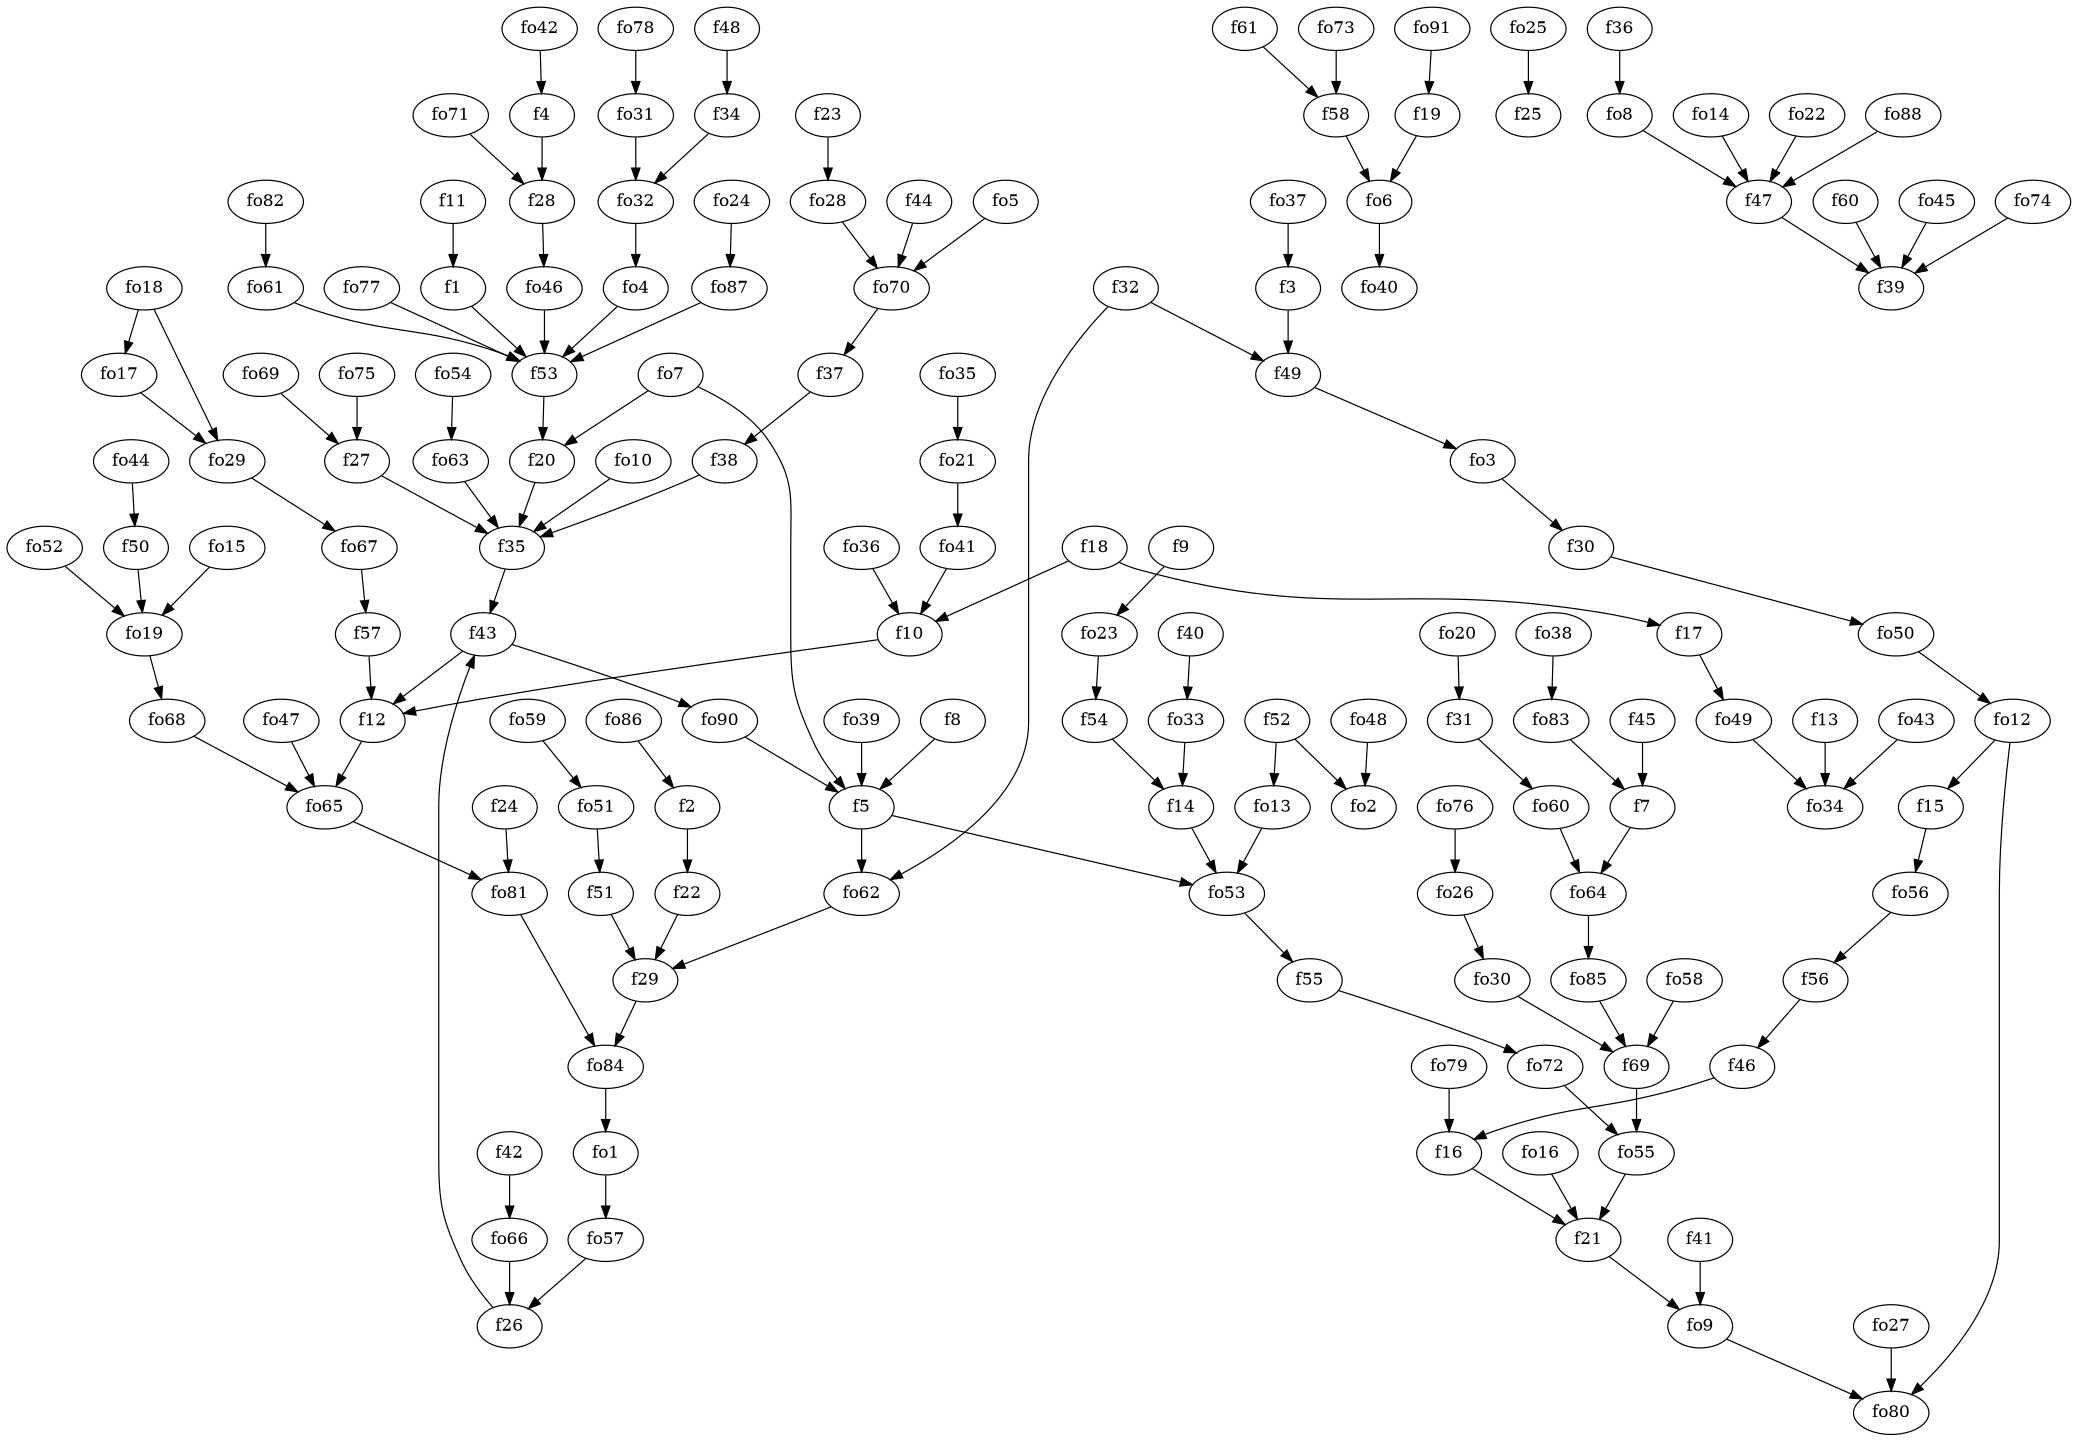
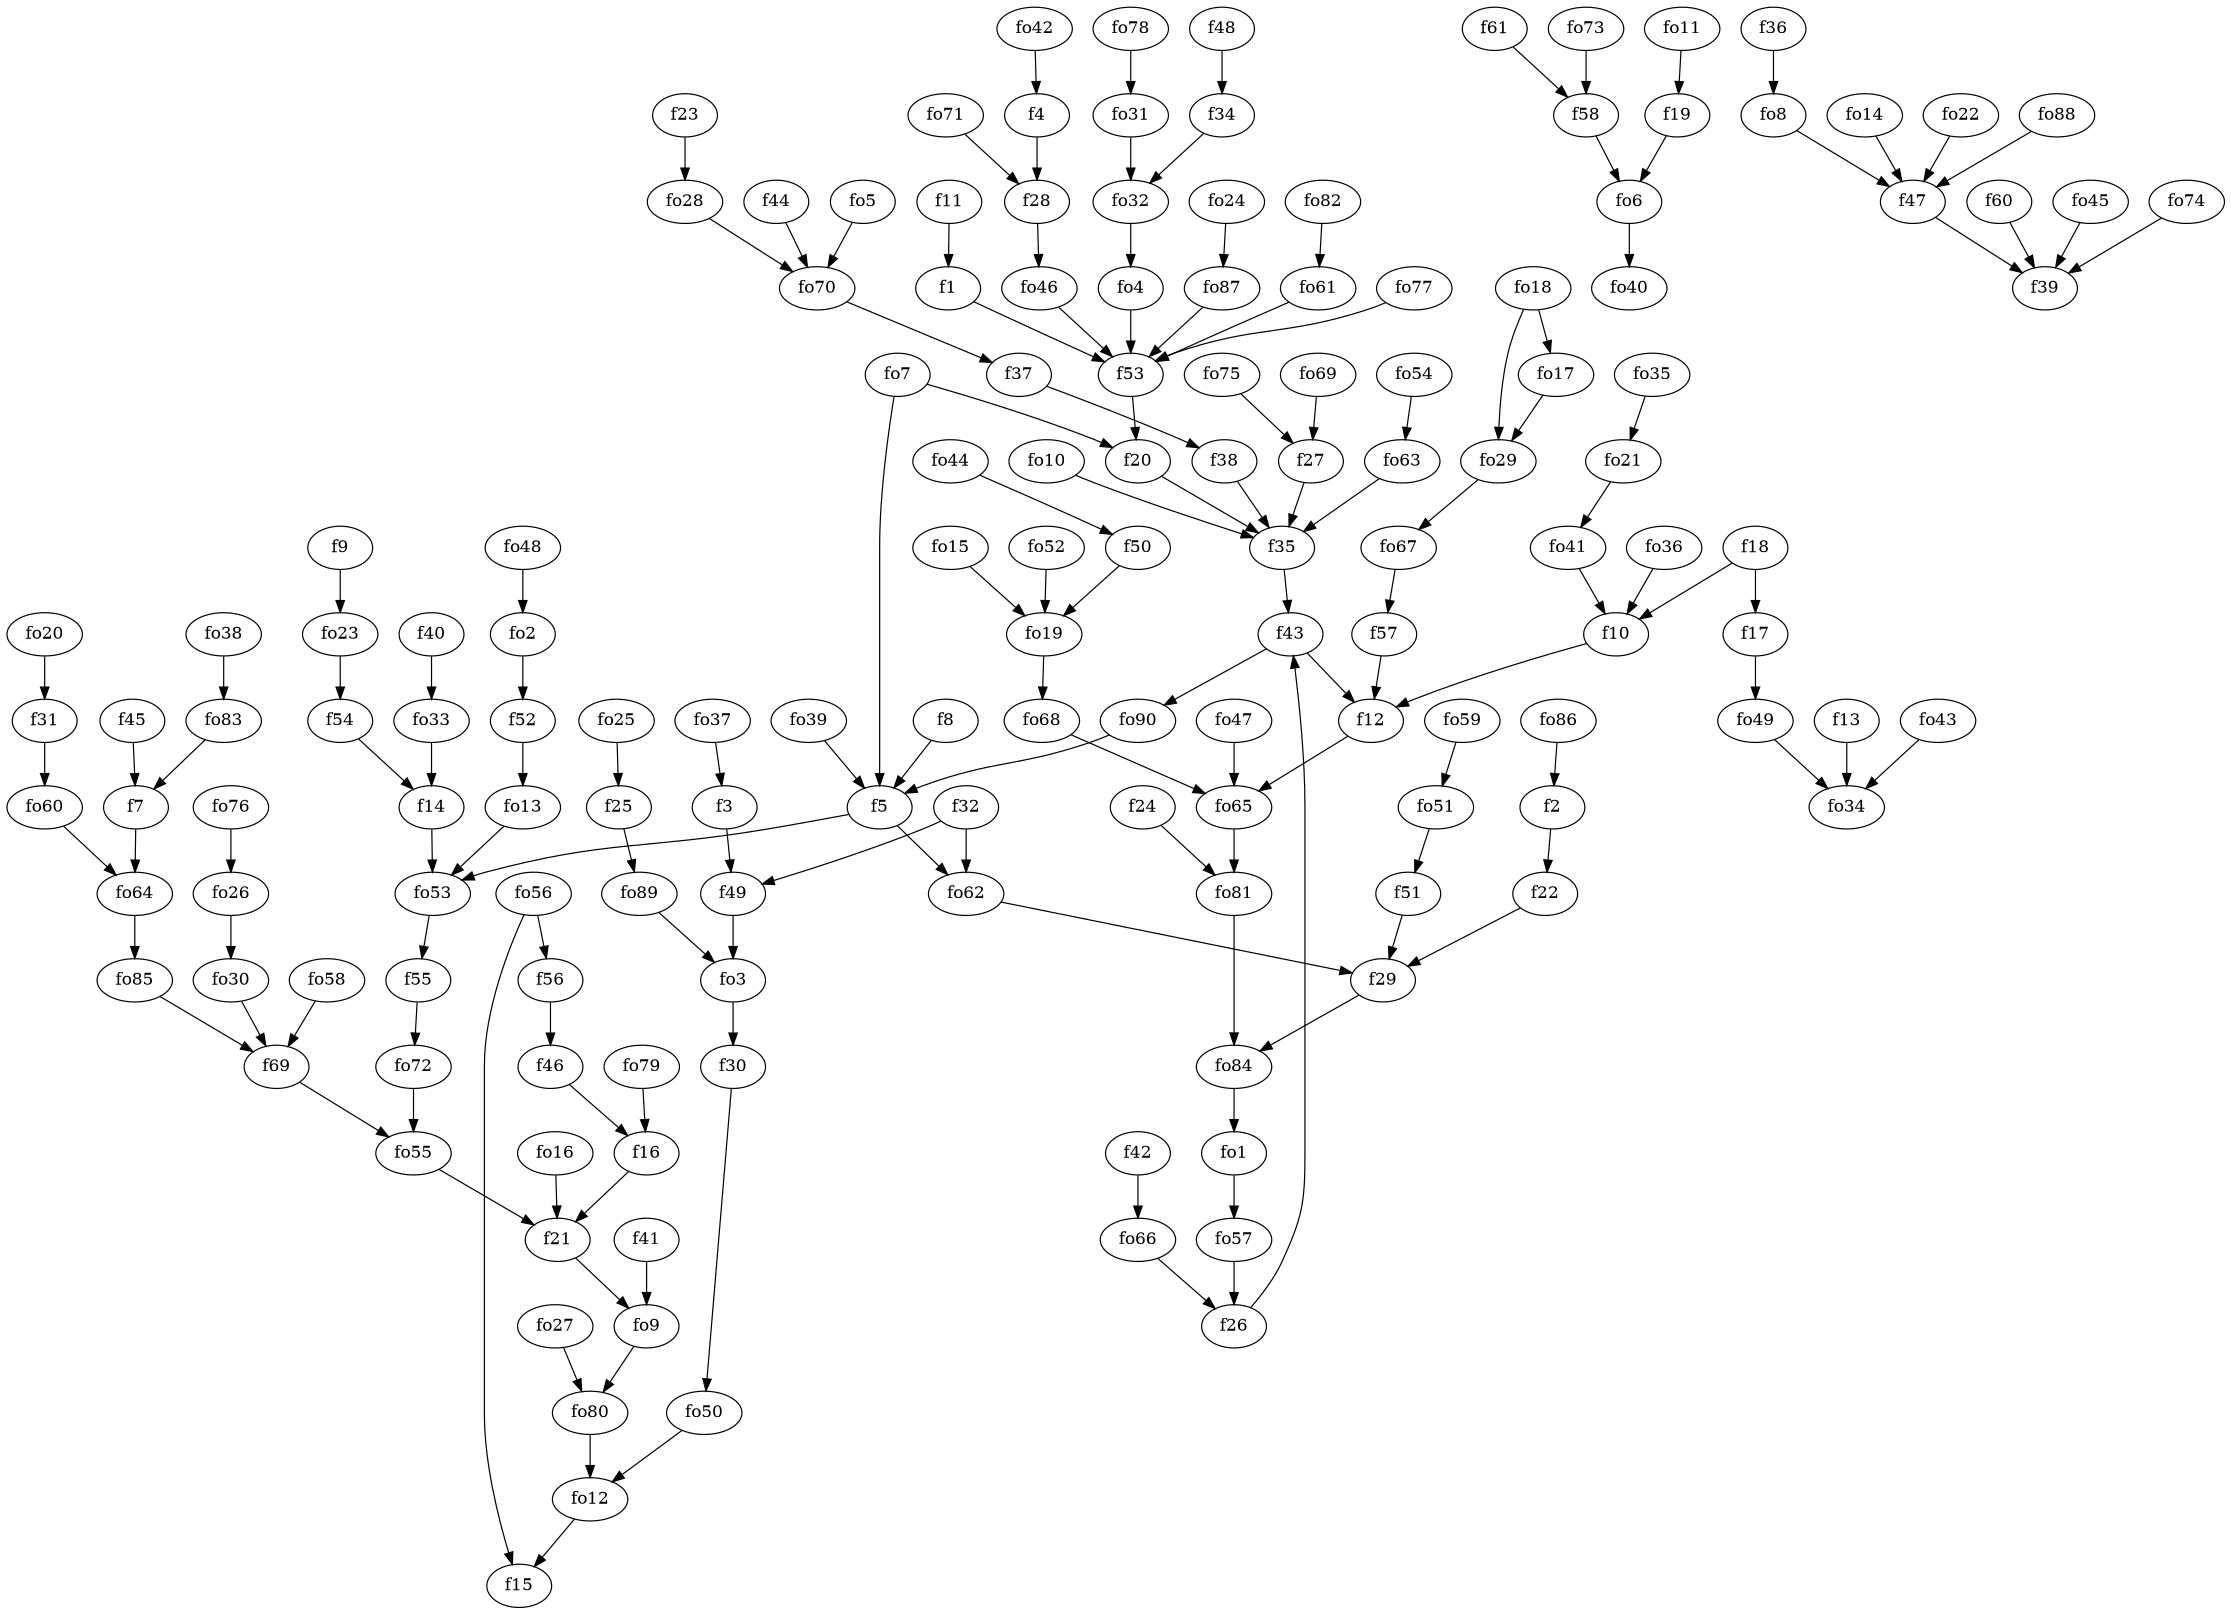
node "fo91": label "fo91" -> "fo11"
edge "f52" -> "fo2": reversed
edge "f15" -> "fo56": reversed
node "fo89": added
edge "fo12" -> "fo80": reversed
